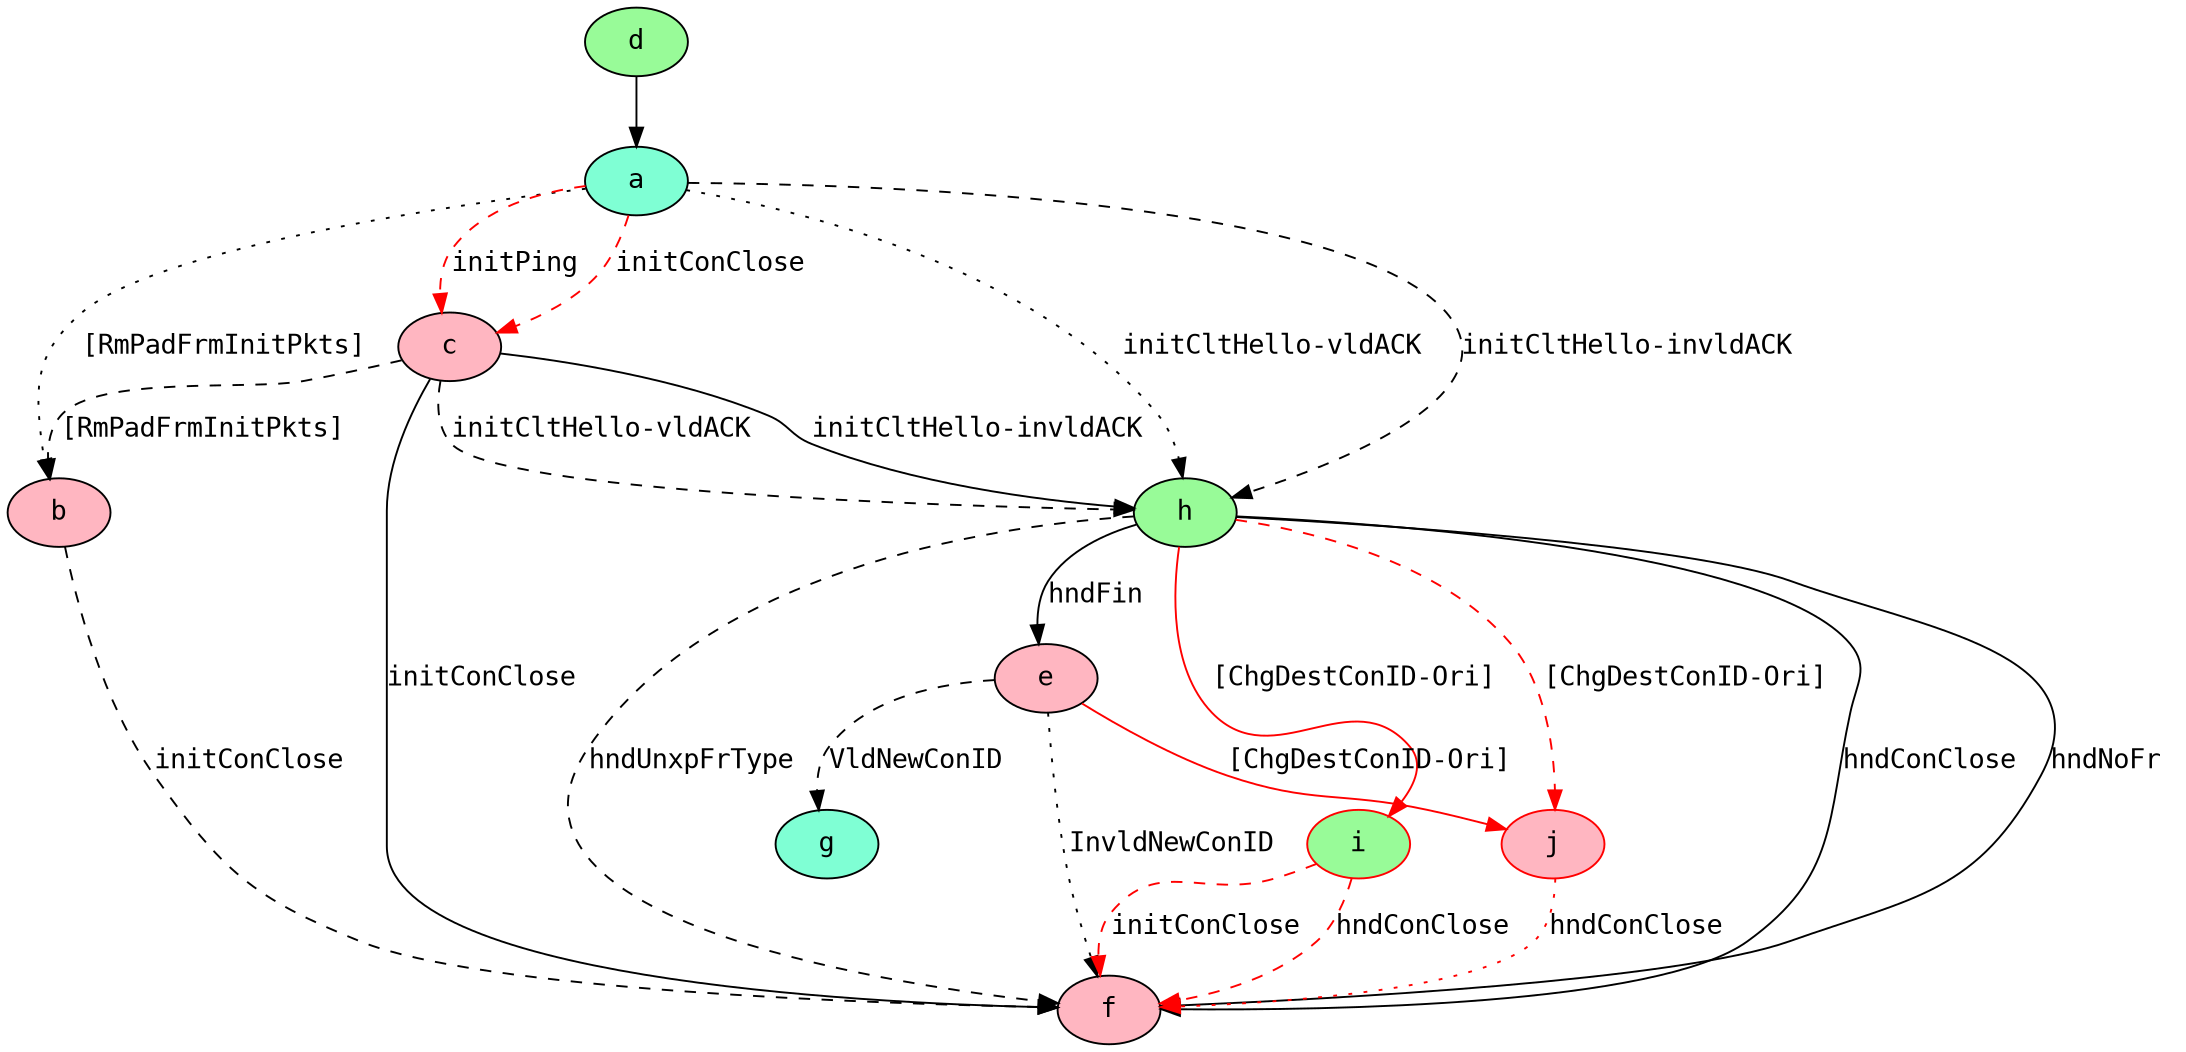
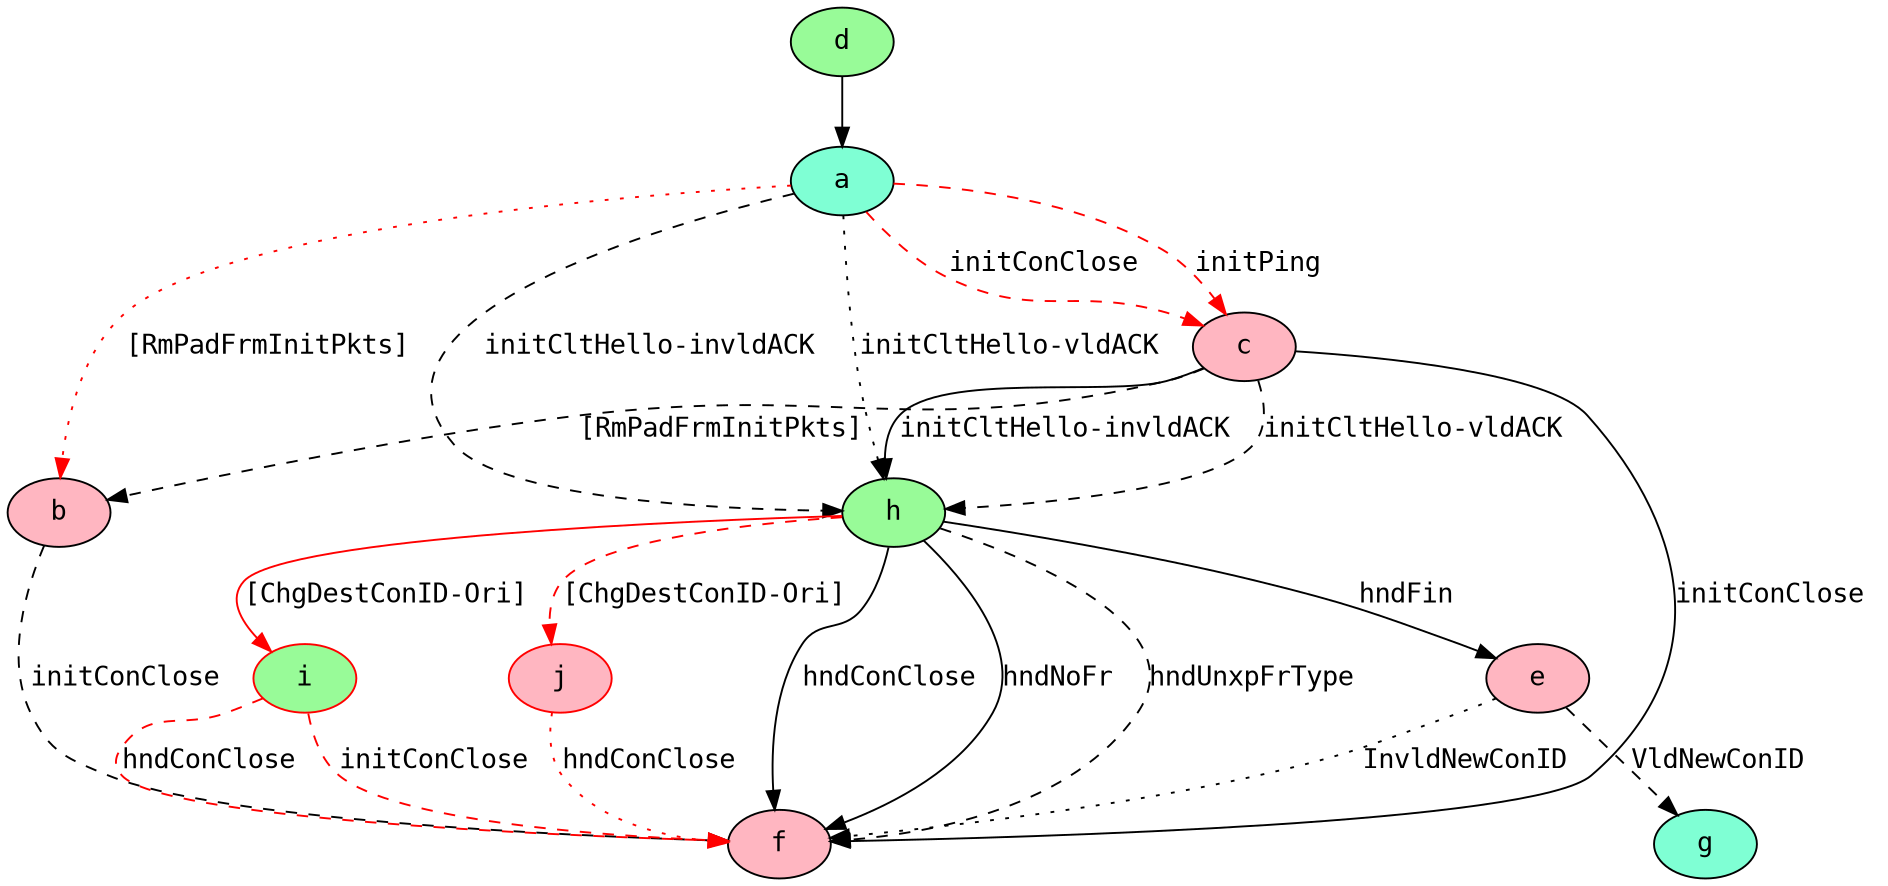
edge "a" -> "b": color black -> red
edge "e" -> "j": removed, label "[ChgDestConID-Ori]"
